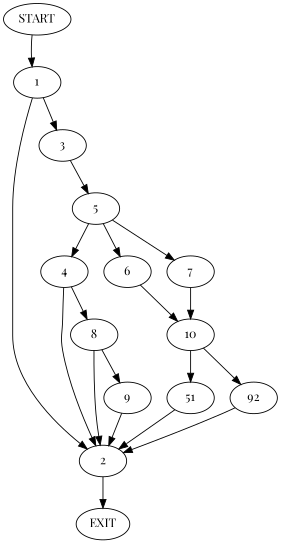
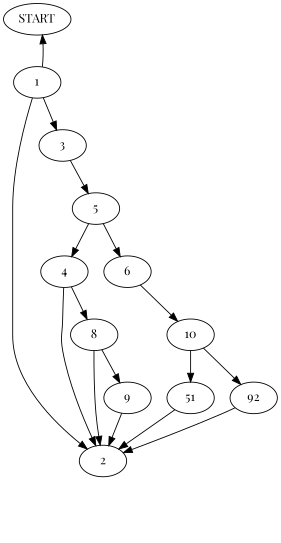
edge "START" -> "1": reversed
node "7": removed
node "EXIT": removed
